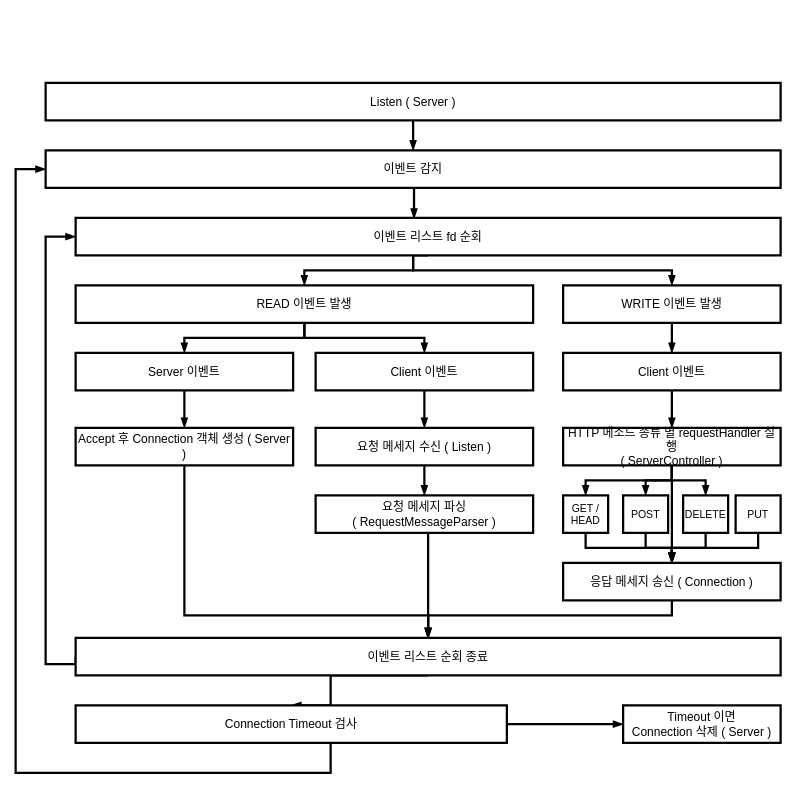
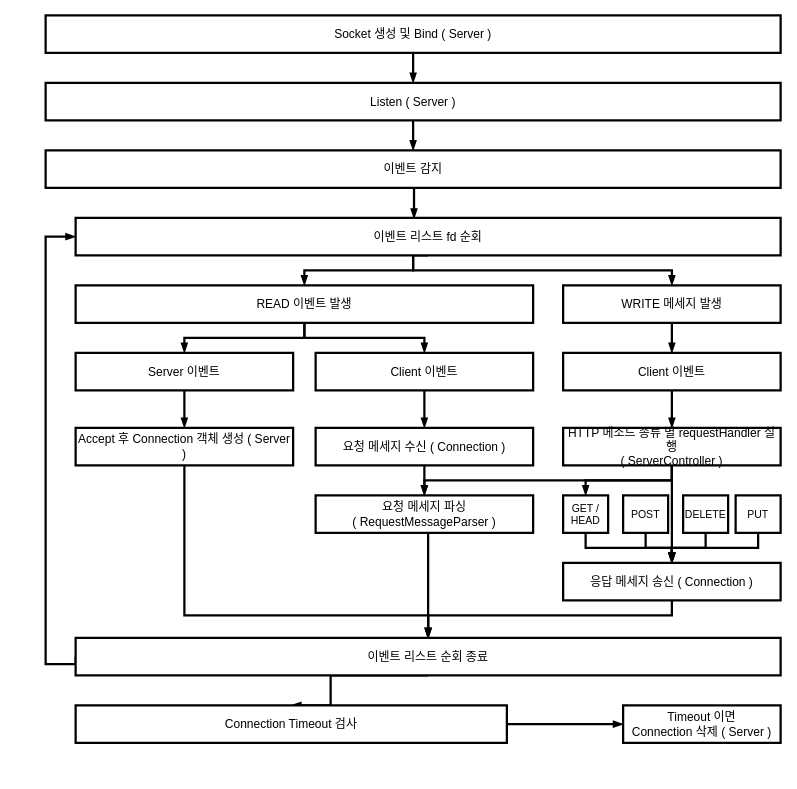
node "Socket 생성 및 Bind ( Server )": added
edge "Socket 생성 및 Bind ( Server )" -> "Listen ( Server )": added
node "WRITE 이벤트 발생": label "WRITE 이벤트 발생" -> "WRITE 메세지 발생"
node "요청 메세지 수신 ( Listen )": label "요청 메세지 수신 ( Listen )" -> "요청 메세지 수신 ( Connection )"
edge "HTTP 메소드 종류 별 requestHandler 실행 ( ServerController )" -> "DELETE": removed
edge "HTTP 메소드 종류 별 requestHandler 실행 ( ServerController )" -> "POST": now "HTTP 메소드 종류 별 requestHandler 실행 ( ServerController )" -> "요청 메세지 파싱 ( RequestMessageParser )"
edge "Connection Timeout 검사" -> "이벤트 감지": removed
